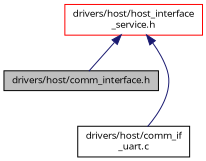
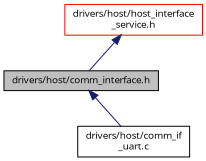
edge "drivers/host/comm_if _uart.c" -> "drivers/host/host_interface _service.h": now "drivers/host/comm_if _uart.c" -> "drivers/host/comm_interface.h"
